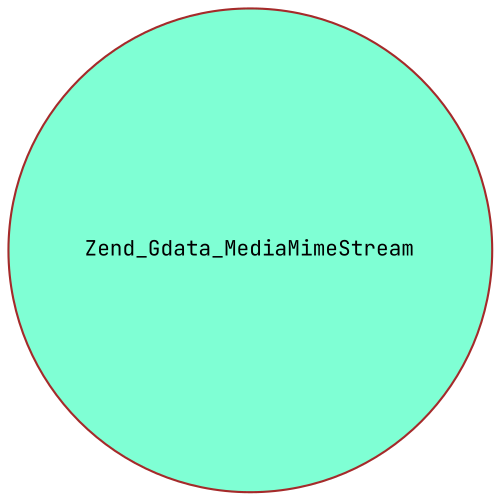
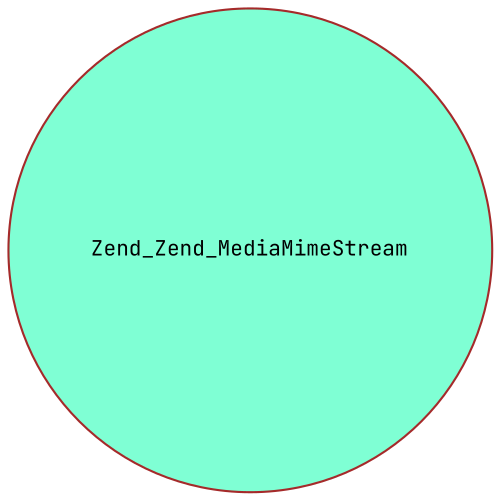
node "Zend_Gdata_MediaMimeStream": label "Zend_Gdata_MediaMimeStream" -> "Zend_Zend_MediaMimeStream"
